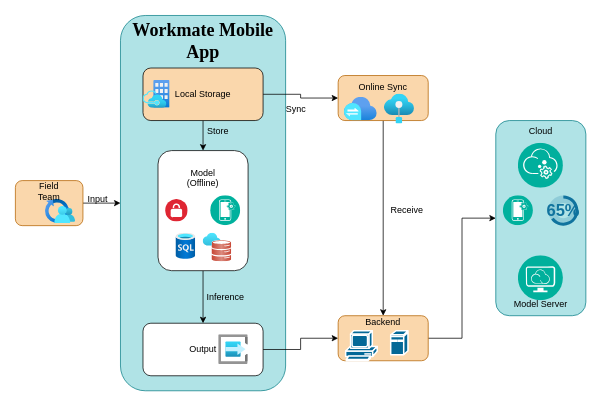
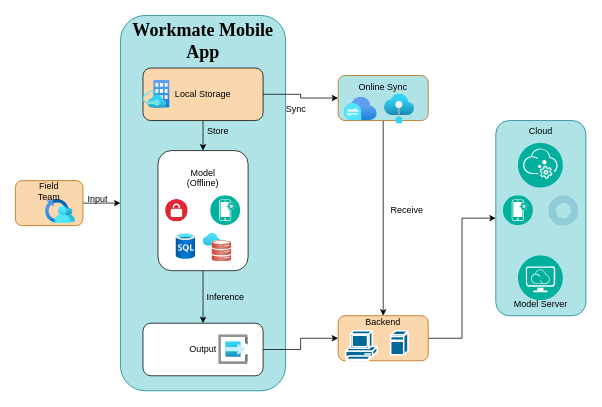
node "Online Sync": fillcolor #fad7ac -> #b0e3e6
node "65%": removed
